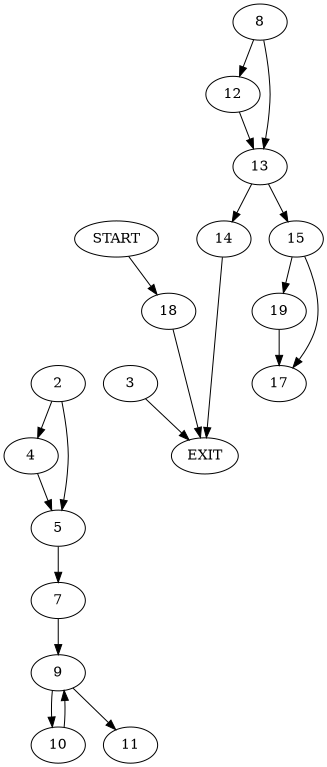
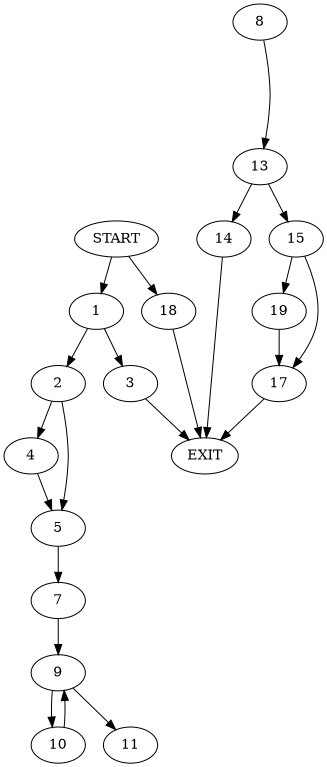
node "12": removed
node "1": added
edge "17" -> "EXIT": added
